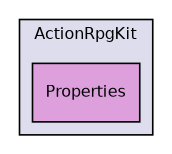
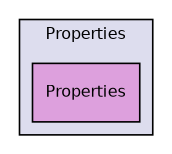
cluster "ActionRpgKit": label "ActionRpgKit" -> "Properties"
